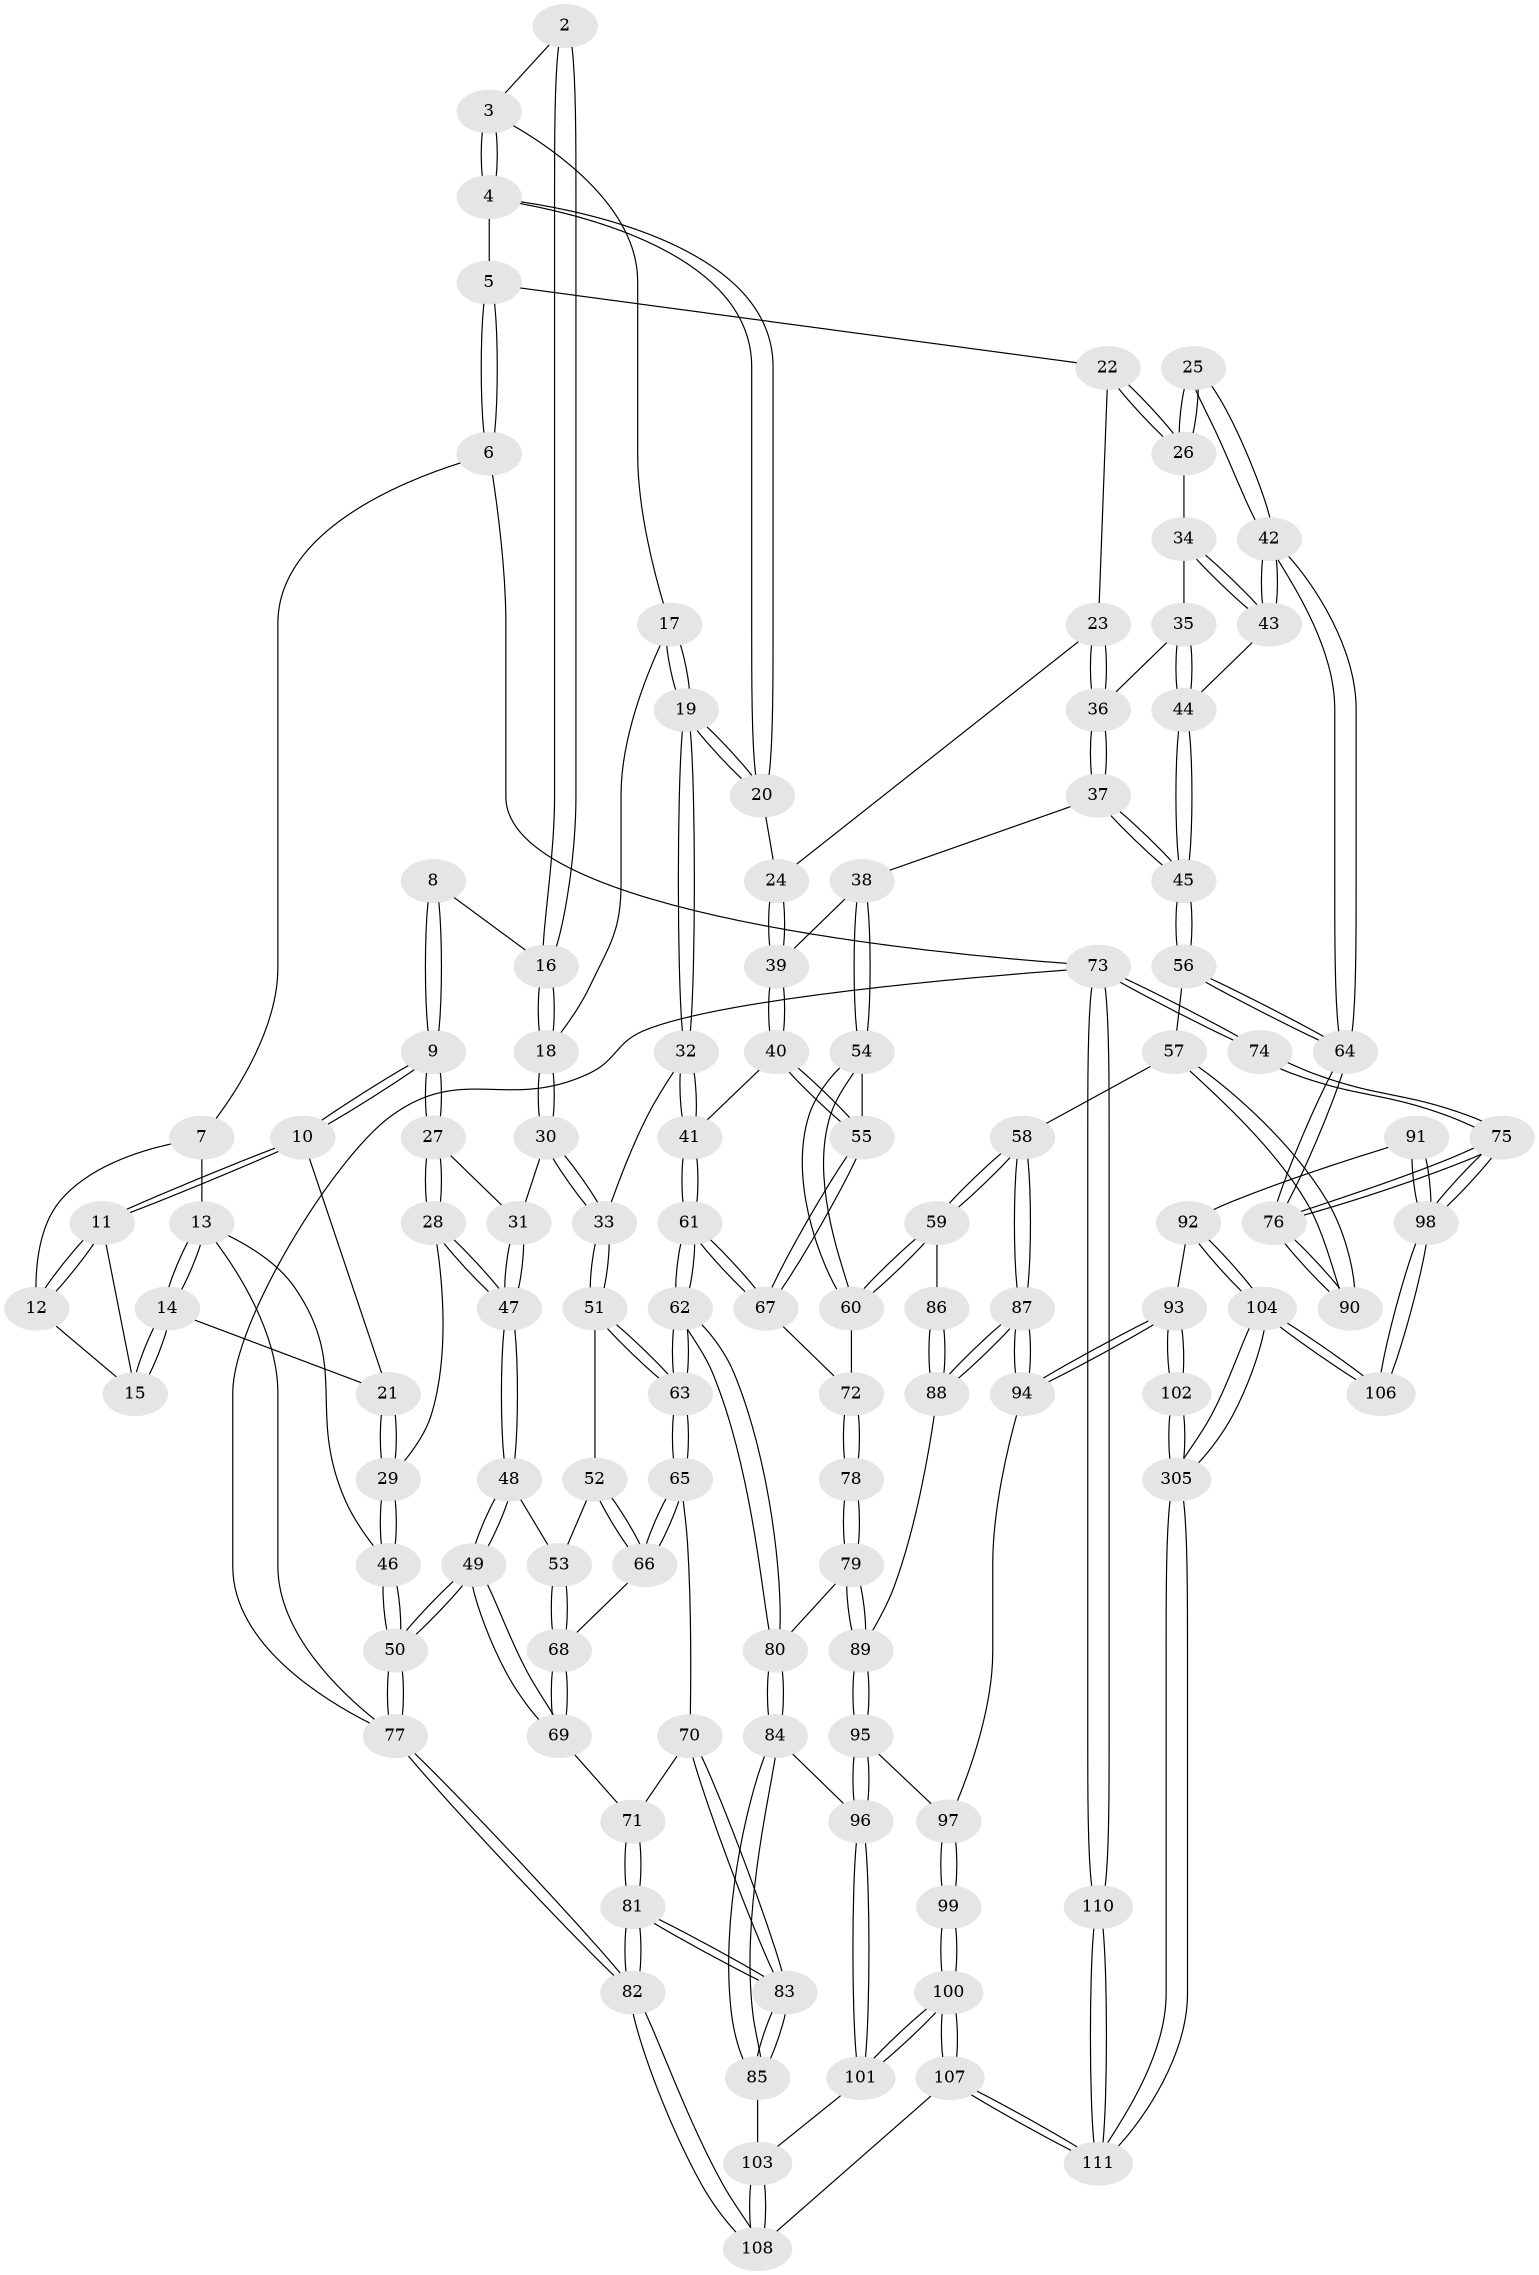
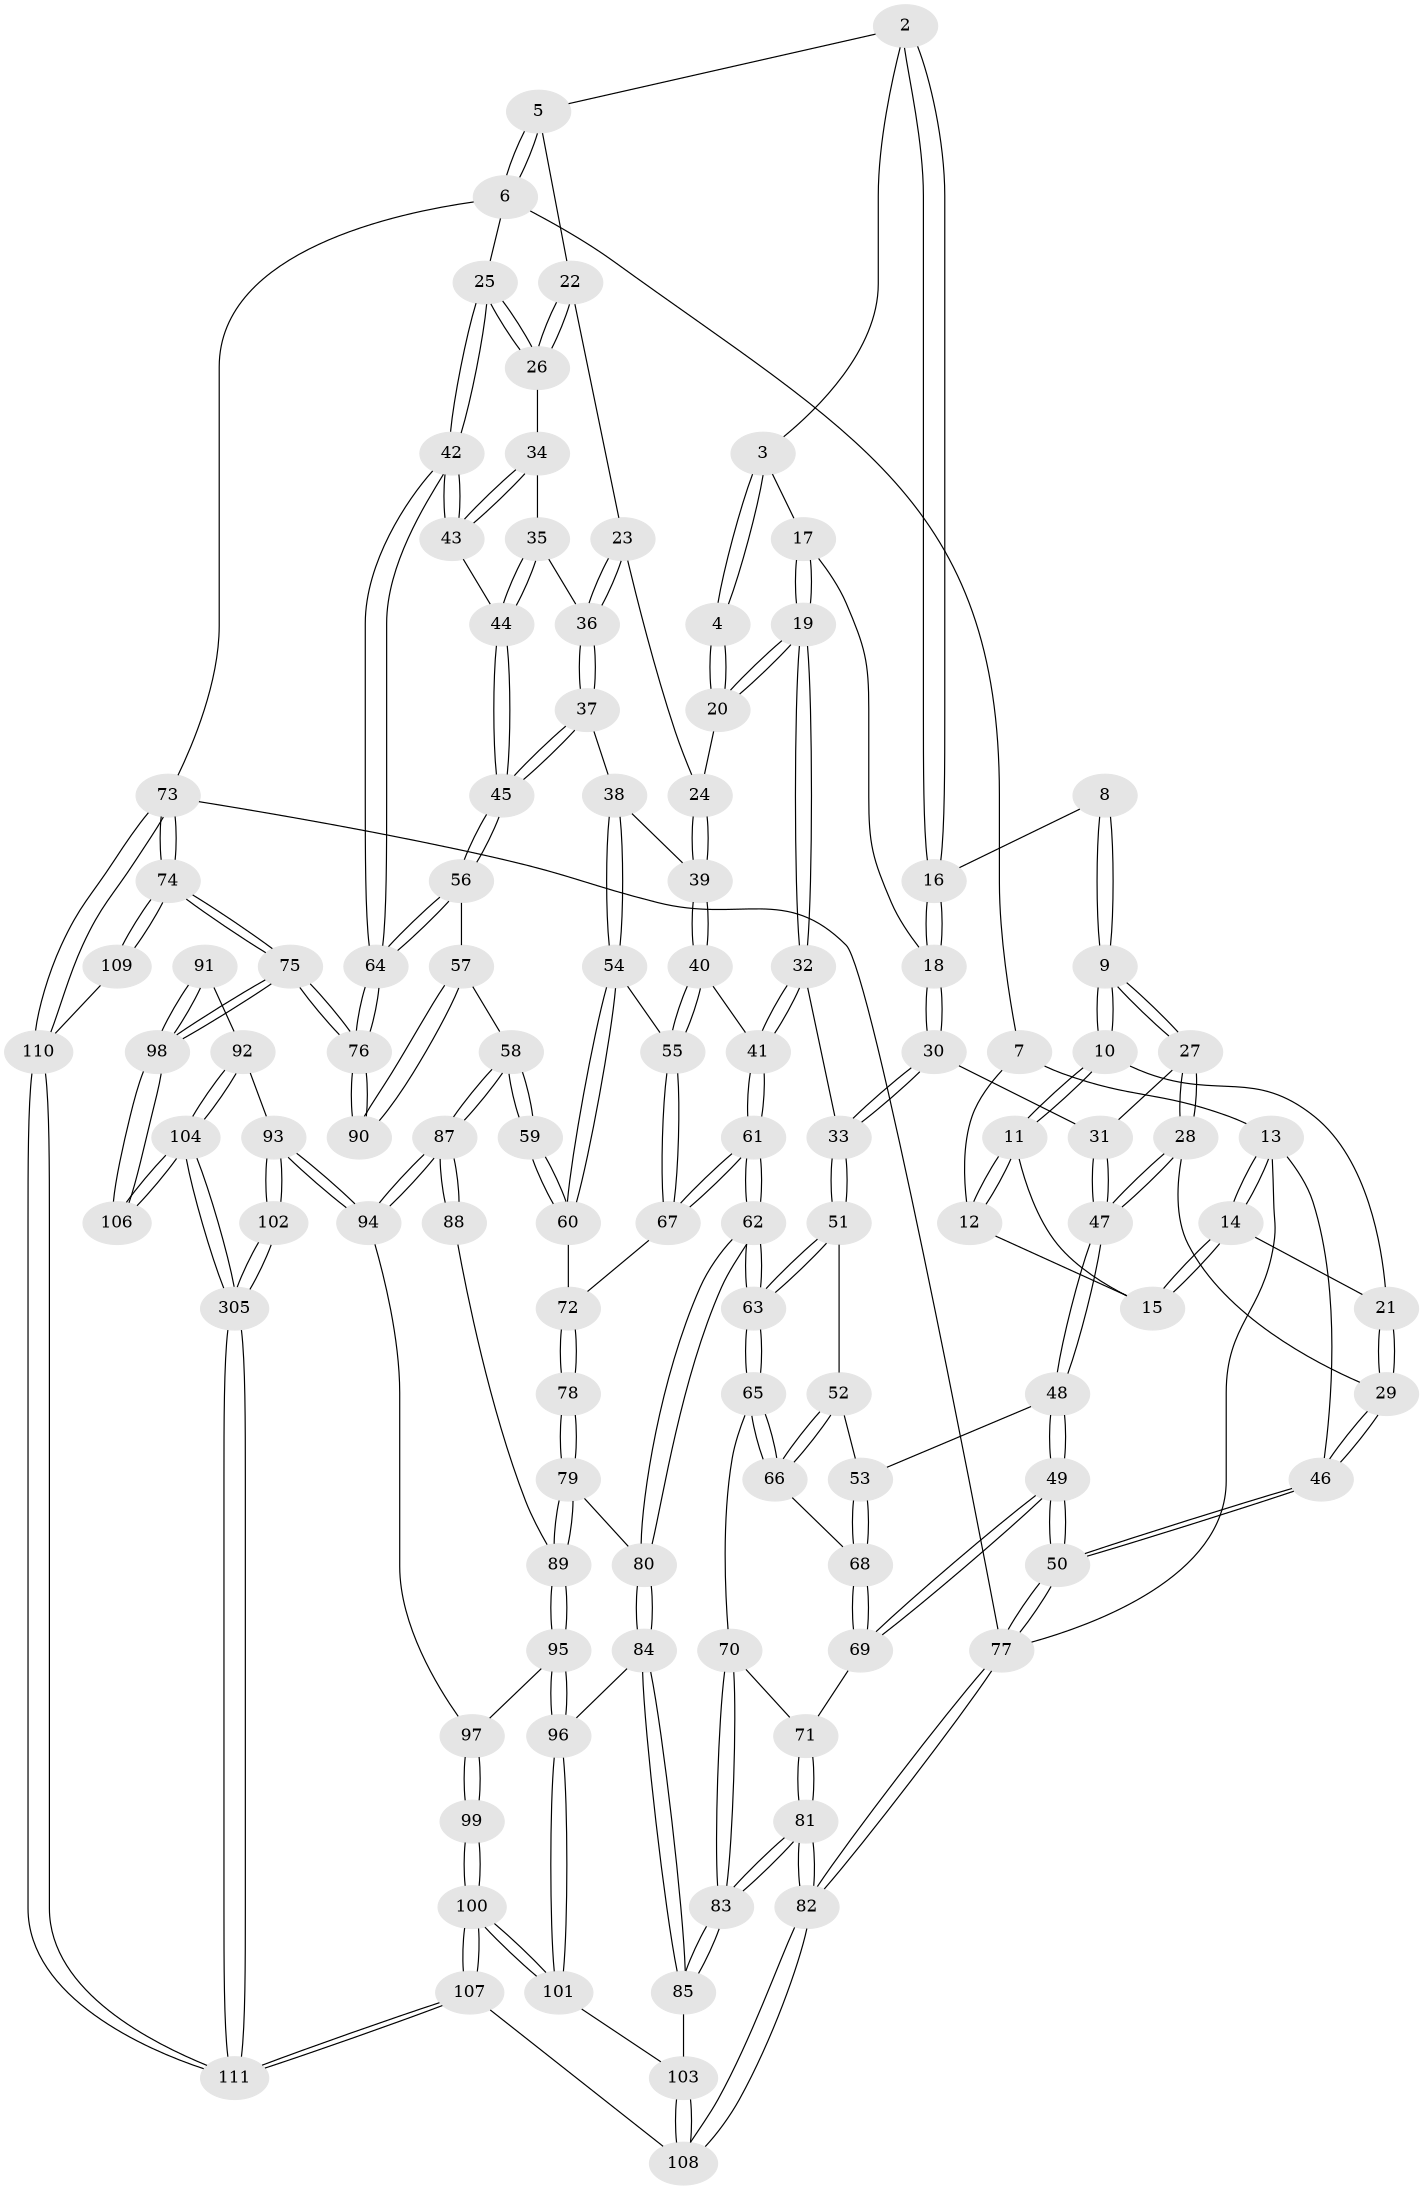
edge "4" -- "5": now "2" -- "5"
edge "6" -- "25": added
node "109": added
node "86": removed
